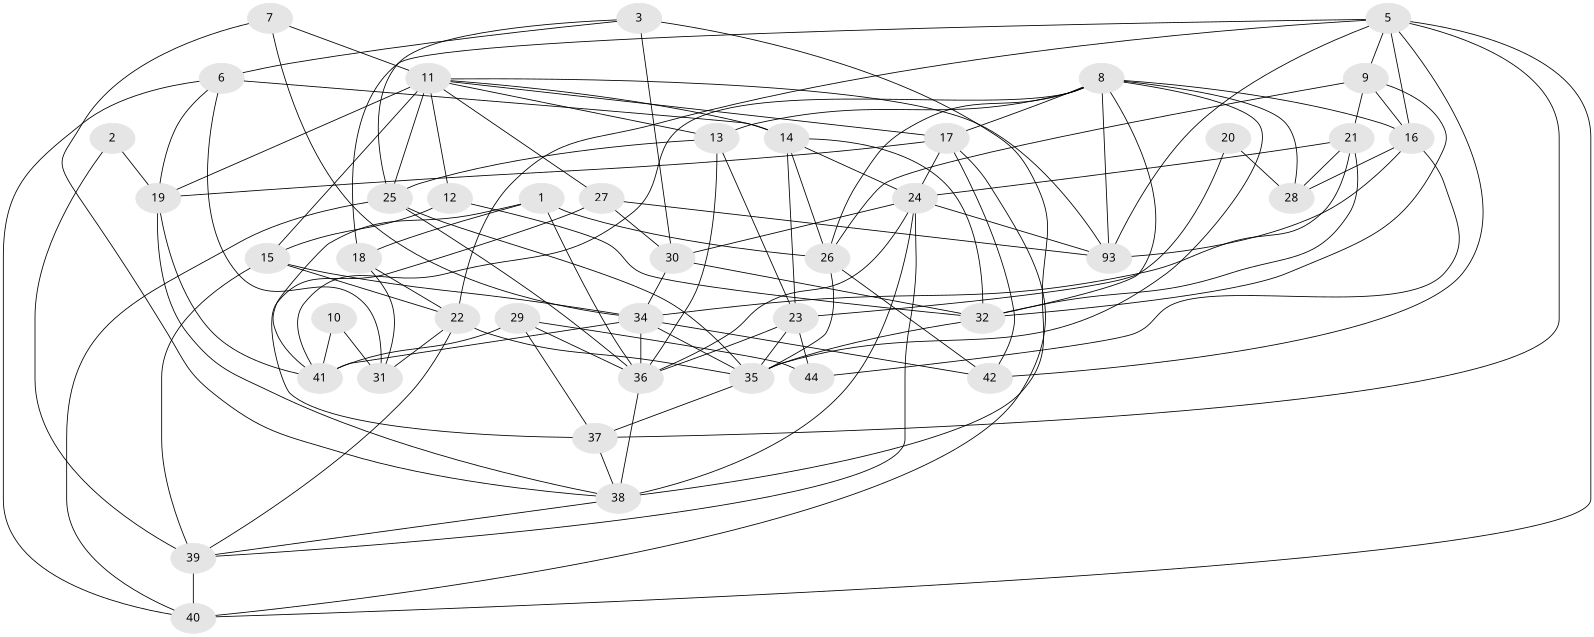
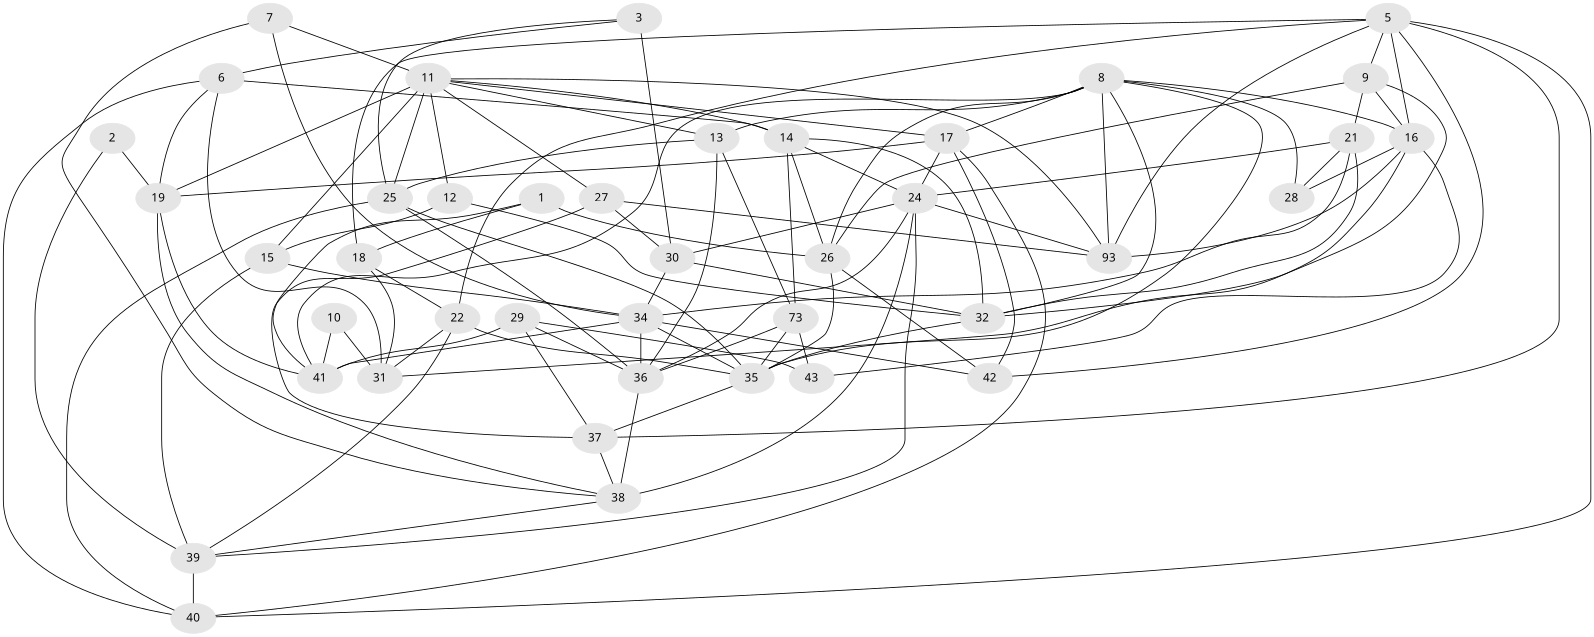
node "20": removed
edge "3" -- "38": removed
edge "15" -- "22": removed
edge "1" -- "36": removed
node "23": label "23" -> "73"
edge "16" -- "31": added
node "44": label "44" -> "43"
